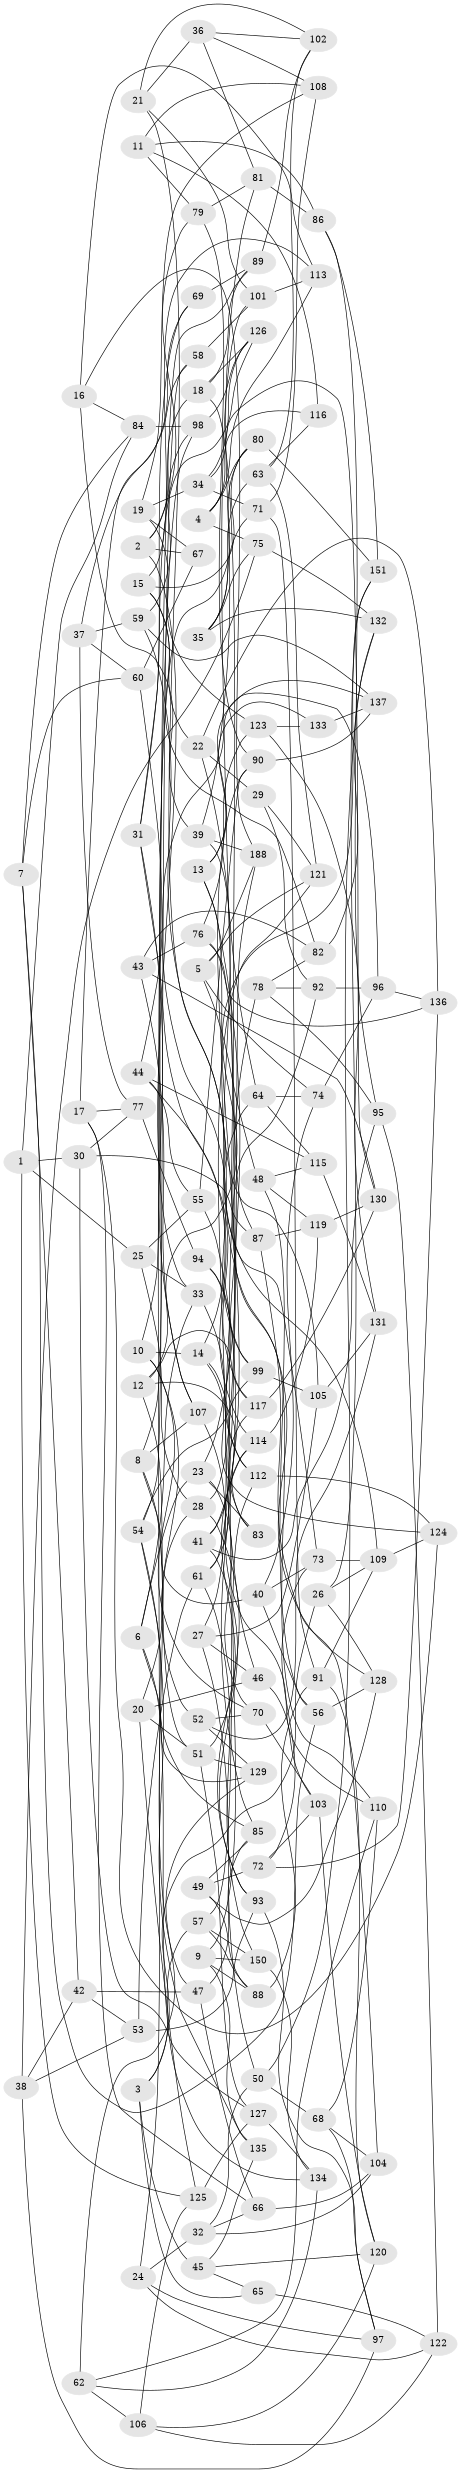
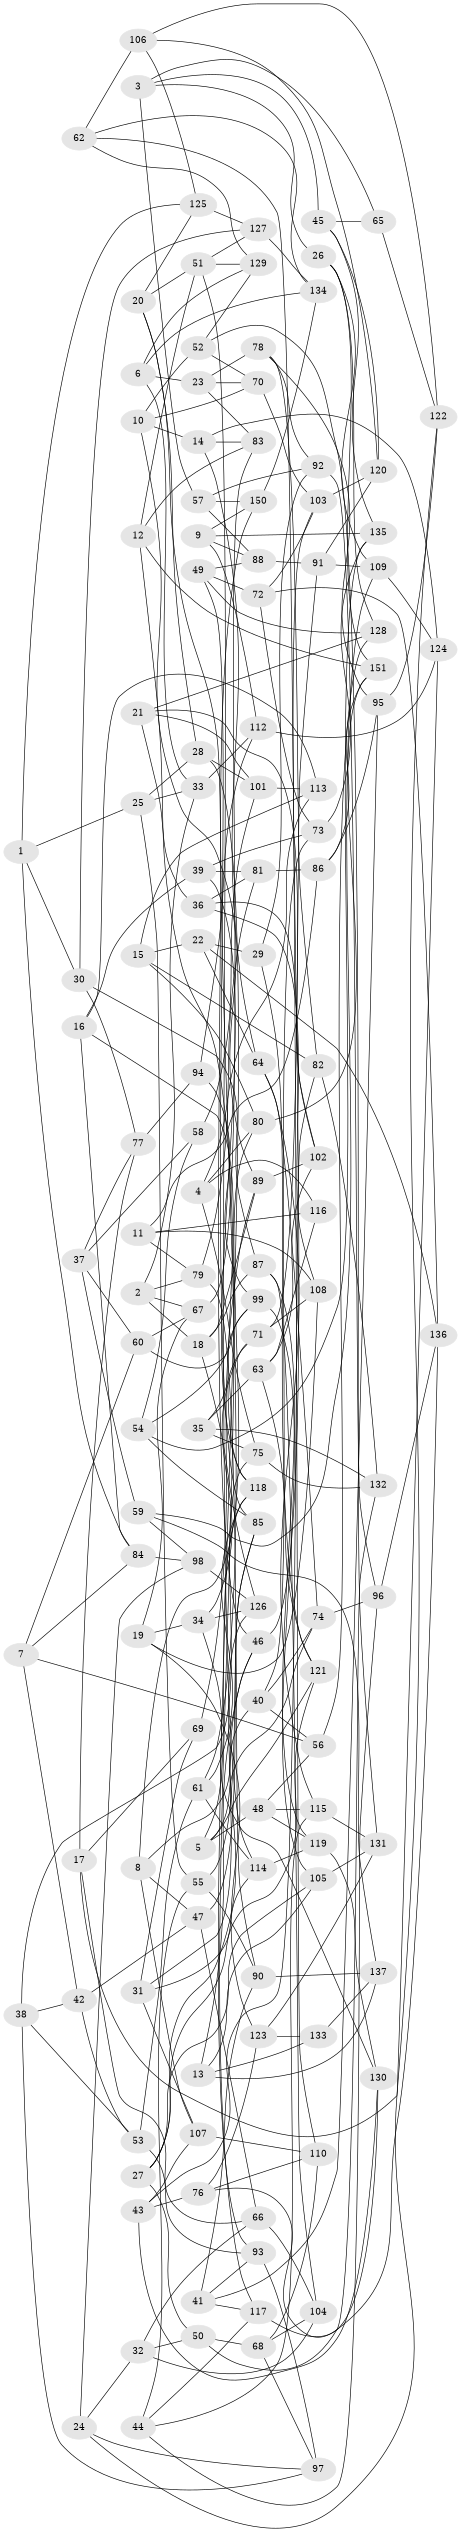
edge "83" -- "67": added
node "188": label "188" -> "118"
edge "73" -- "109": now "73" -- "135"
